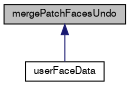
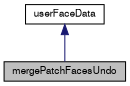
edge "userFaceData" -> "mergePatchFacesUndo": reversed
